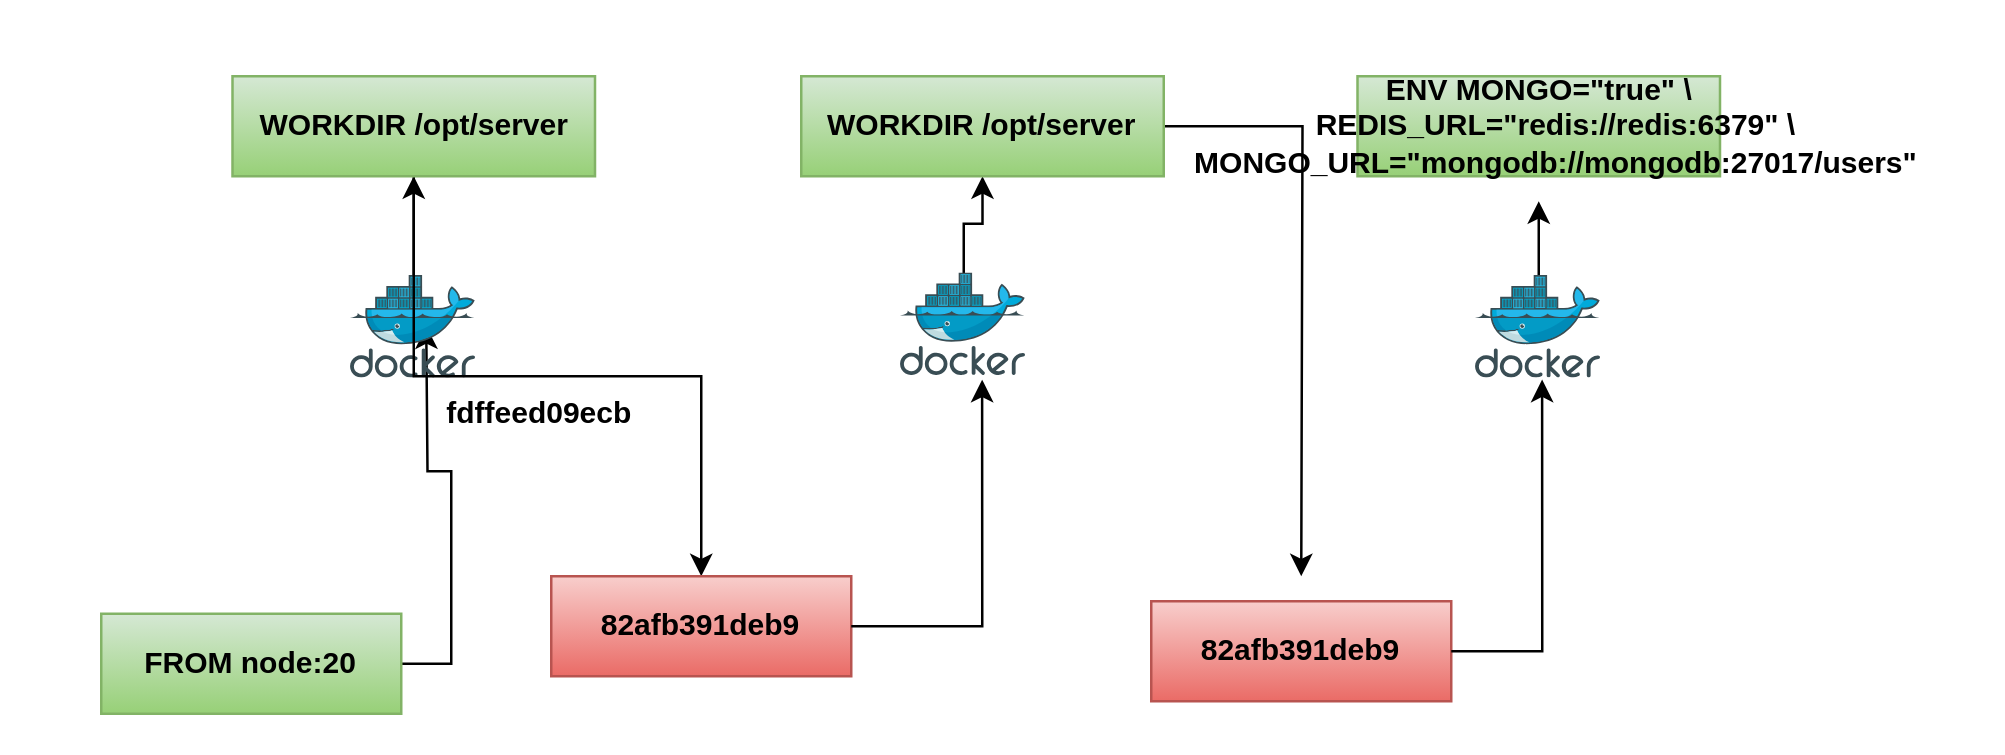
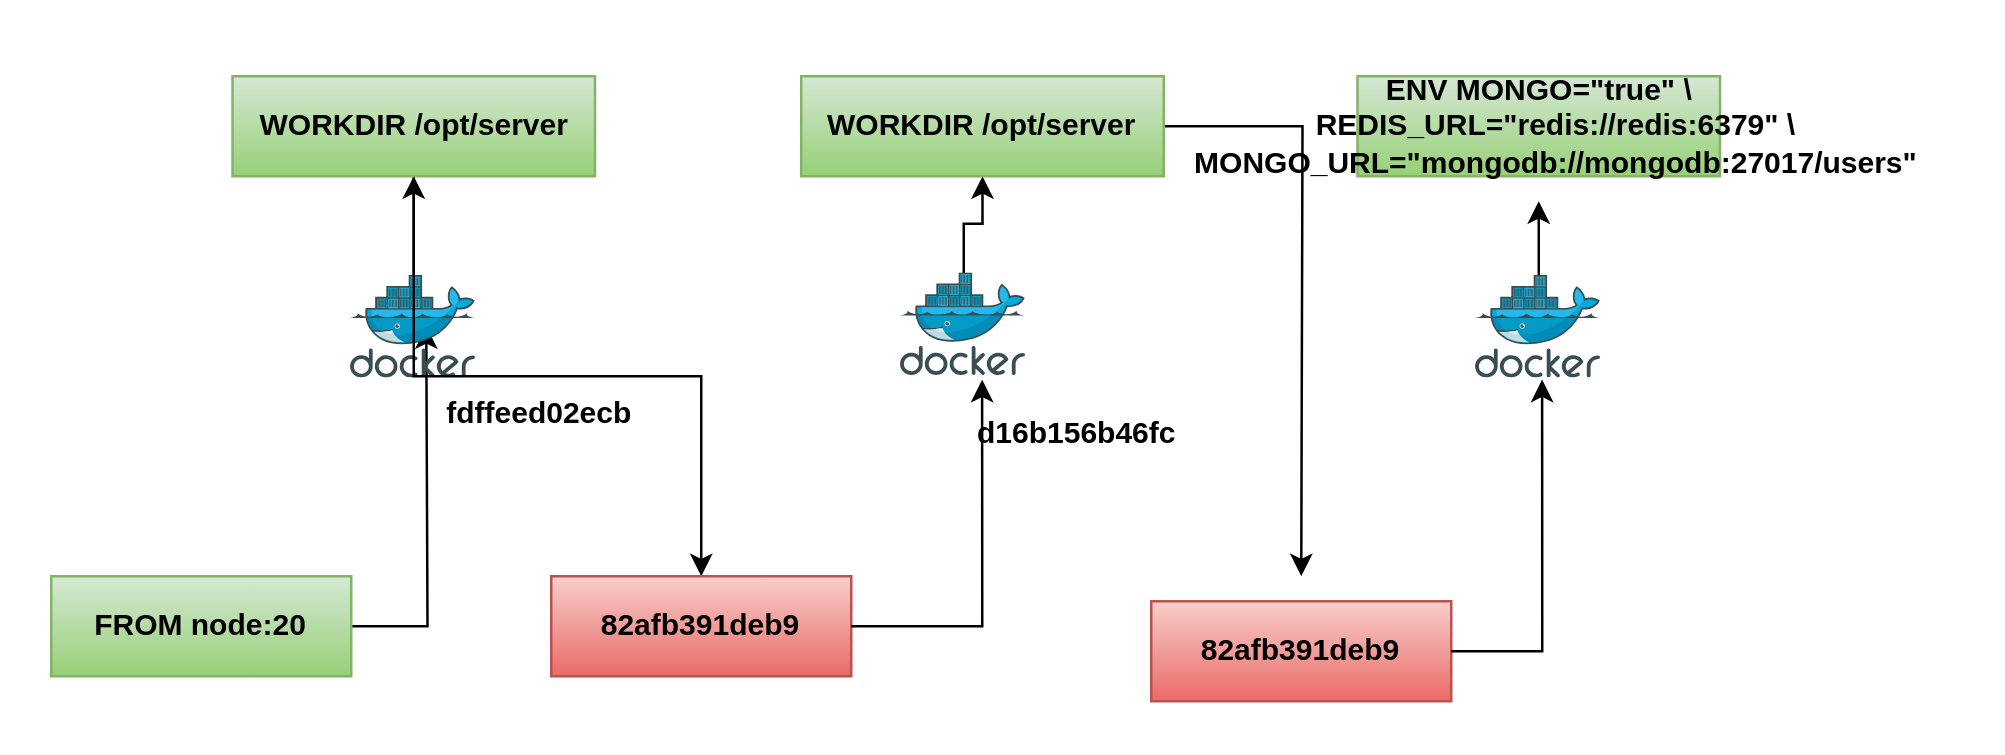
node "fdffeed09ecb": label "fdffeed09ecb" -> "fdffeed02ecb"
node "d16b156b46fc": added
node "FROM node:20": moved (251, 664) -> (201, 626)
